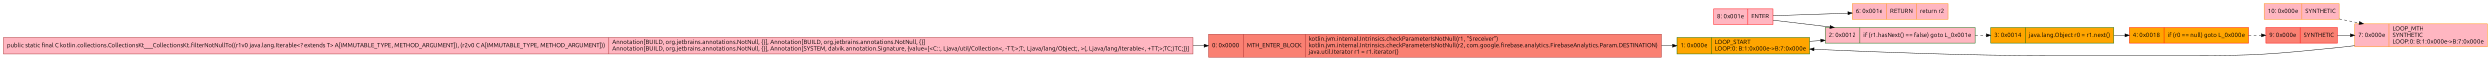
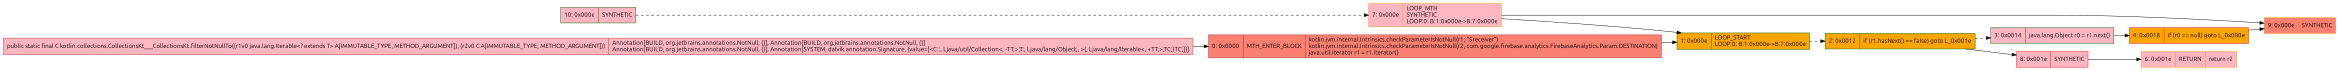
node "10: 0x000e": color darkorange -> darkgreen
node "8: 0x001e": text "ENTER" -> "SYNTHETIC"
edge "8: 0x001e" -> "2: 0x0012": reversed
node "2: 0x0012": fillcolor lightpink -> orange
node "3: 0x0014": fillcolor orange -> lightpink
edge "4: 0x0018" -> "9: 0x000e": style dashed -> solid
node "9: 0x000e": color red -> darkorange
edge "9: 0x000e" -> "7: 0x000e": reversed
edge "1: 0x000e" -> "2: 0x0012": style solid -> dashed
